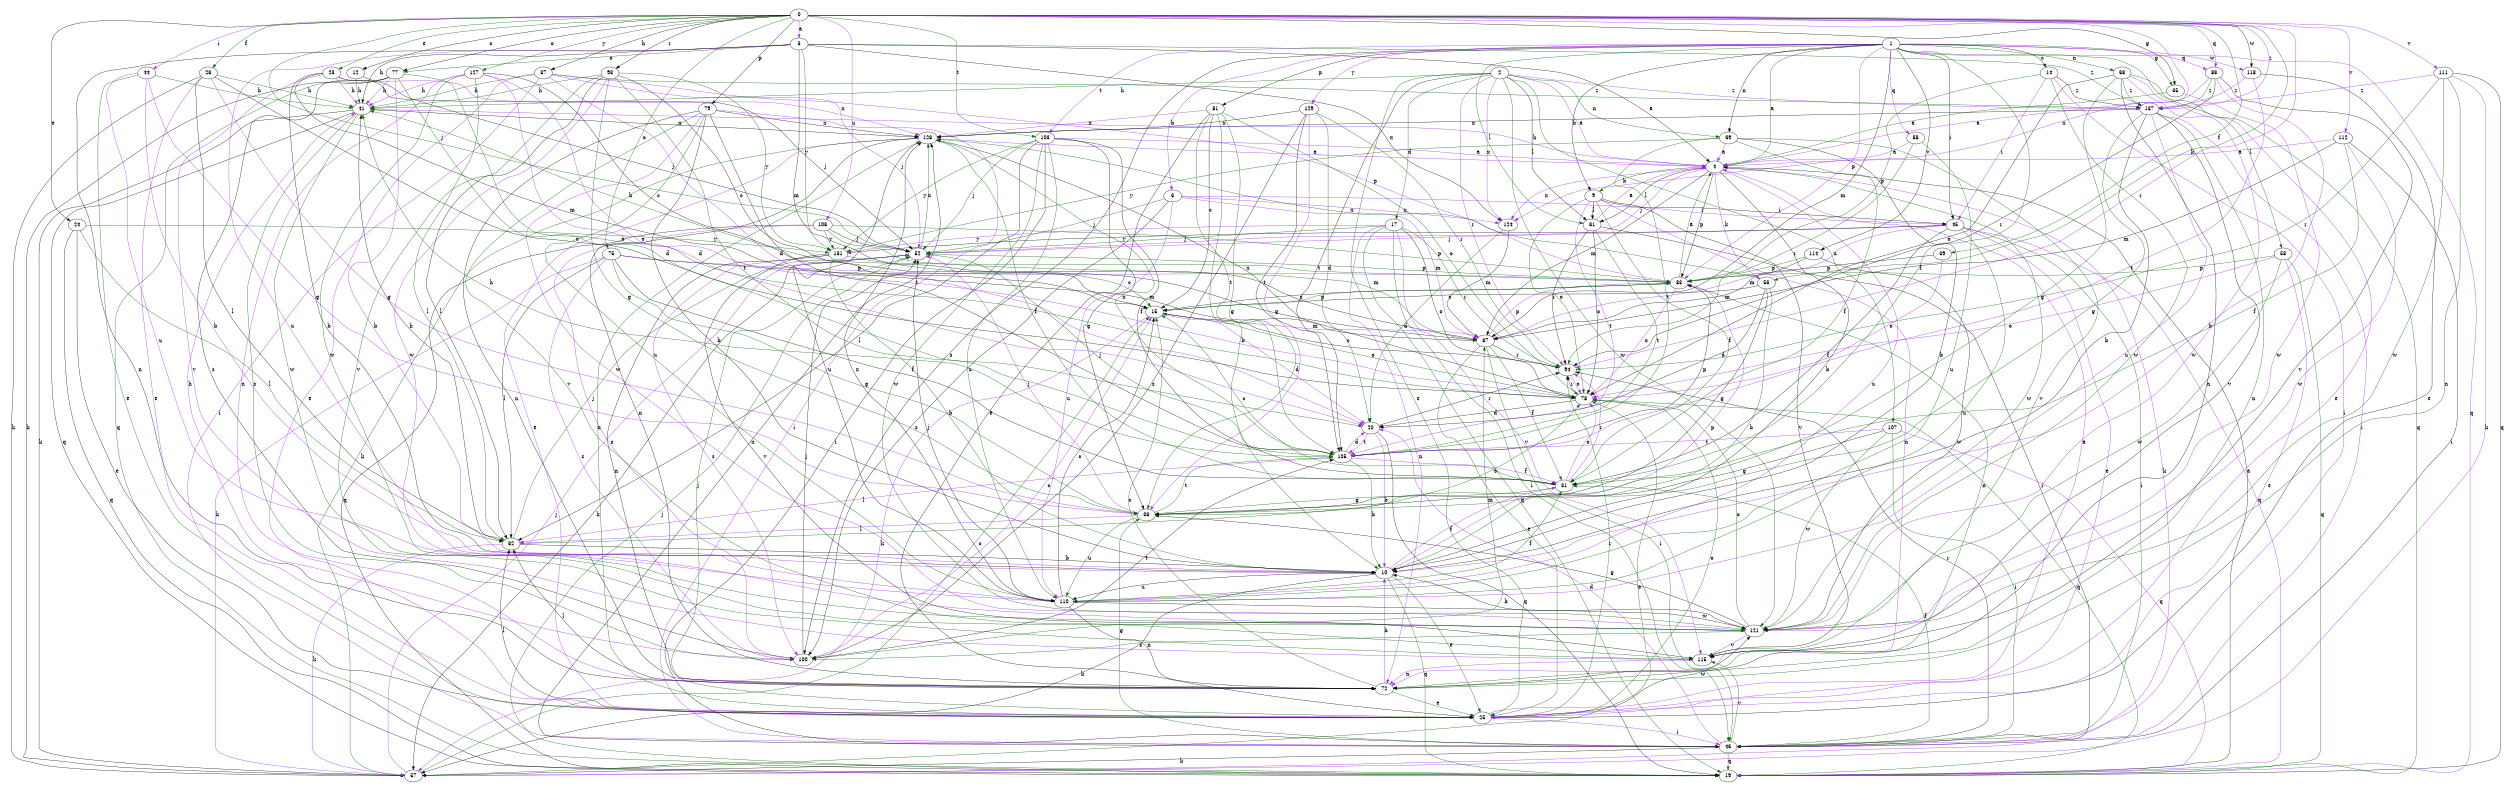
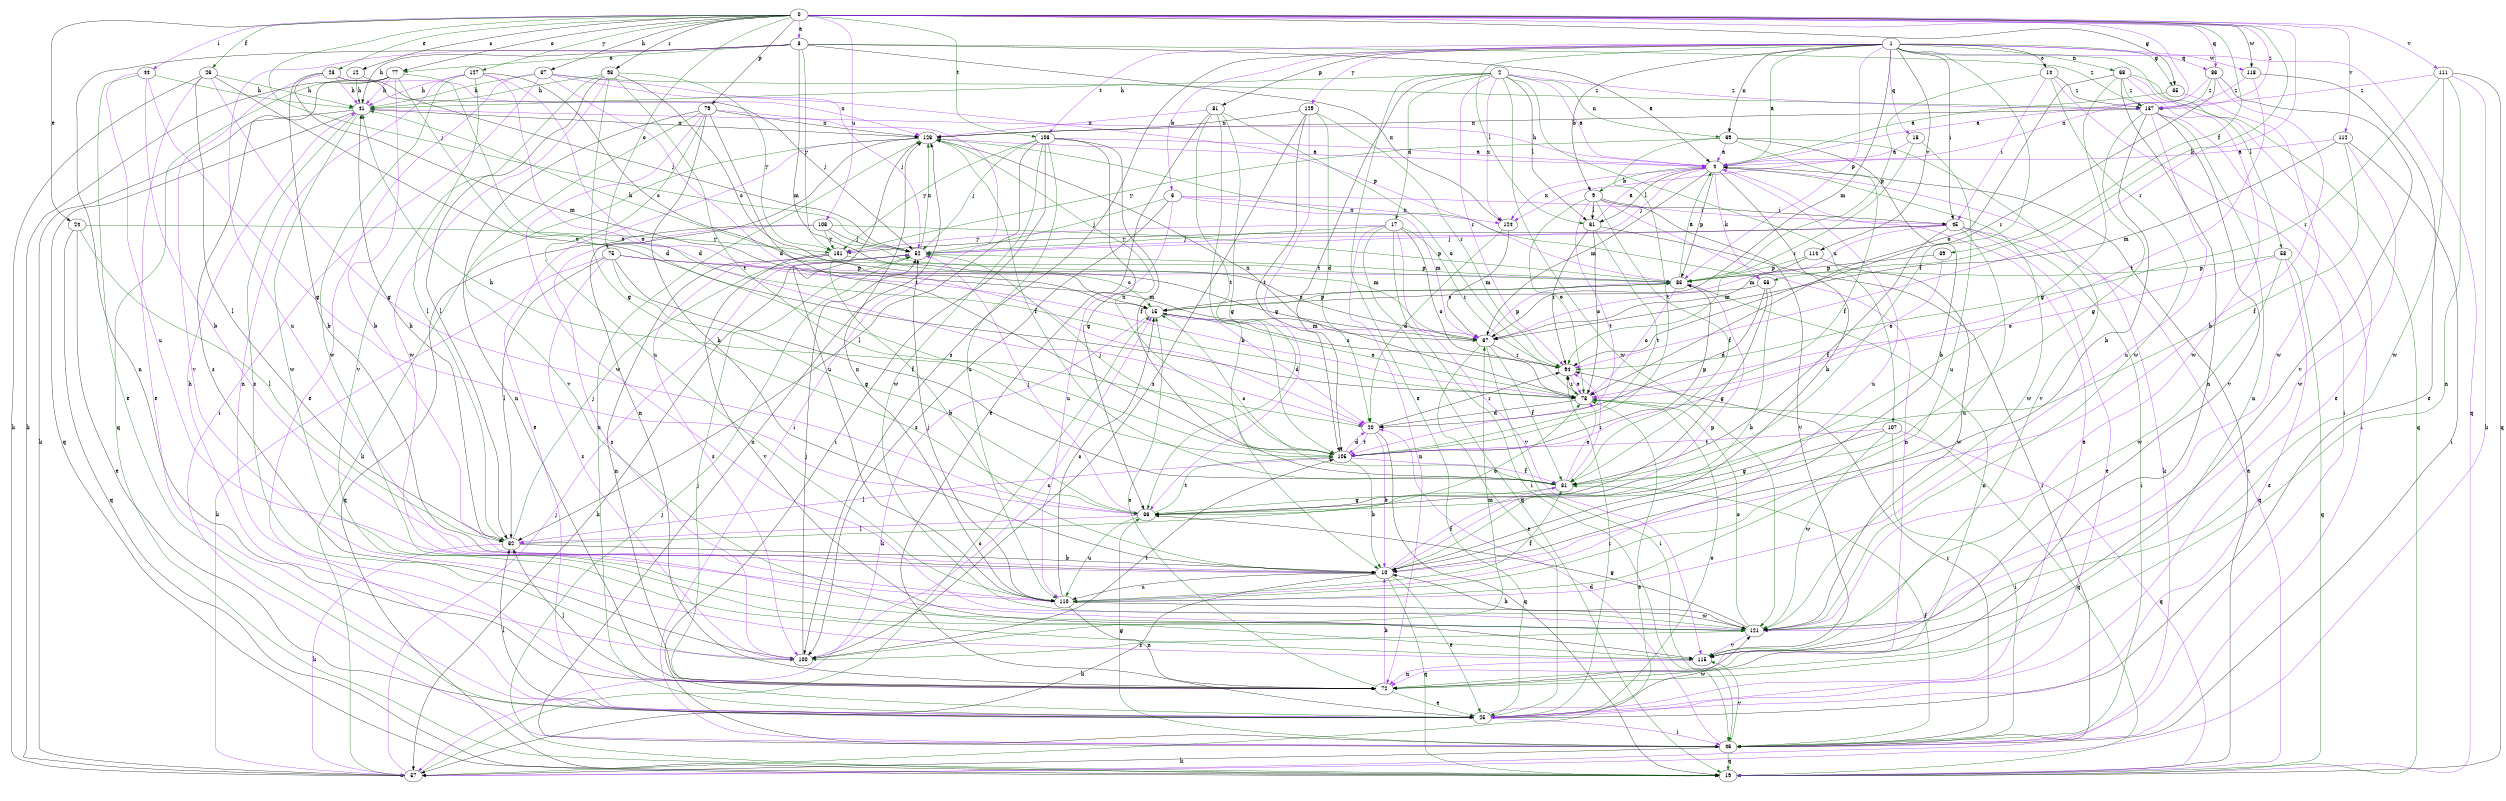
node "88": label "88" -> "18"
edge "81" -> "15": removed, label "c"
